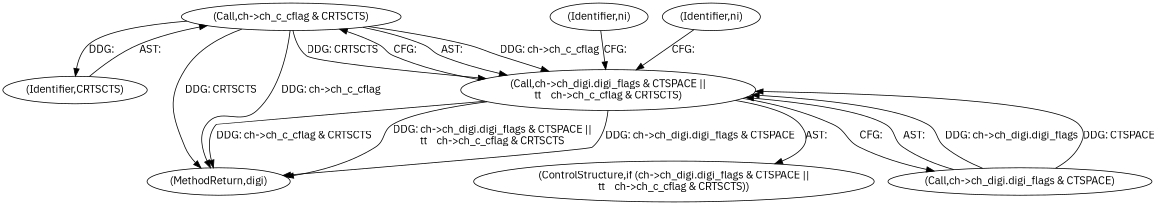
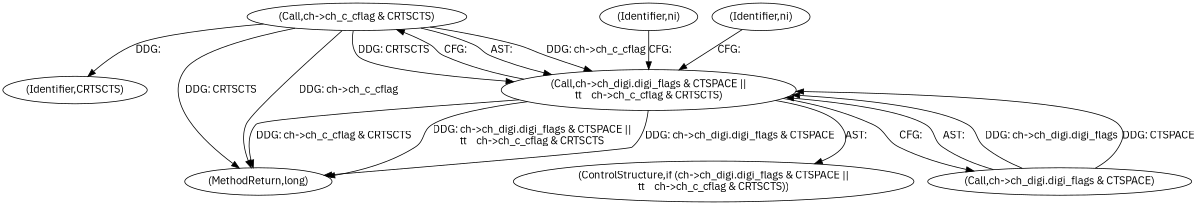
edge "(Identifier,CRTSCTS)" -> "(Call,ch->ch_c_cflag & CRTSCTS)": removed, label "AST:"
node "(MethodReturn,digi)": label "(MethodReturn,digi)" -> "(MethodReturn,long)"
